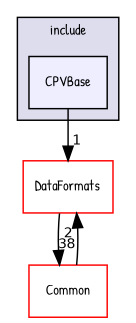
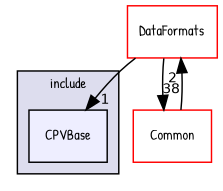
edge "CPVBase" -> "DataFormats": reversed
